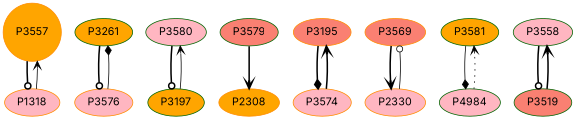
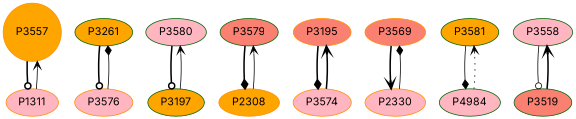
edge "P3579" -> "P2308": arrowhead vee -> diamond
edge "P3558" -> "P3519": style bold -> solid
edge "P2330" -> "P3569": arrowhead odot -> diamond
edge "P2308" -> "P3579": added
node "P1318": label "P1318" -> "P1311"
